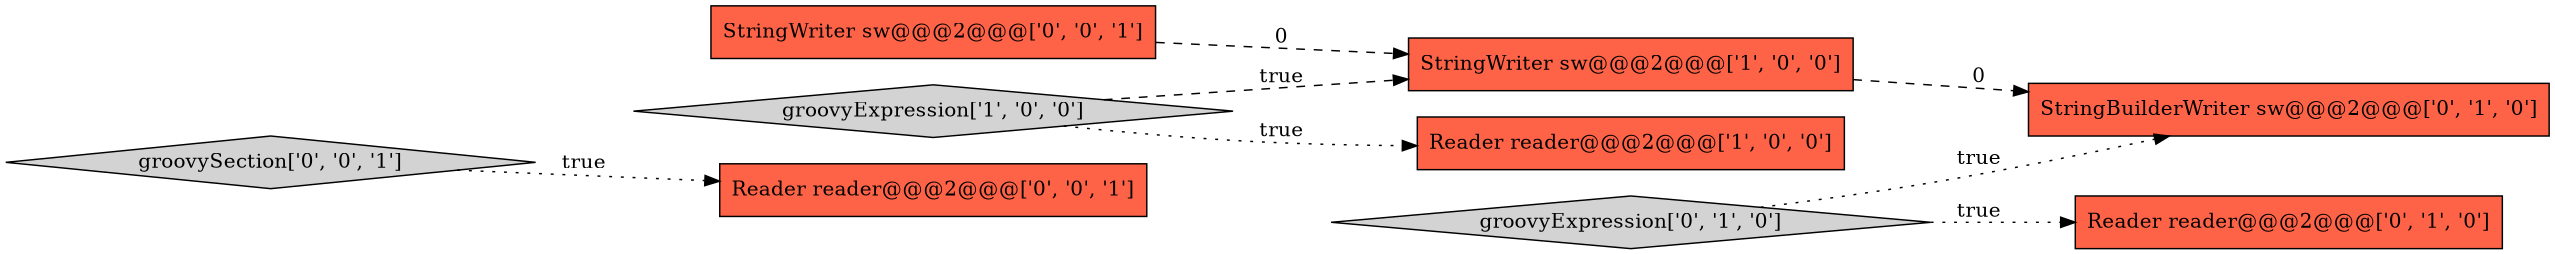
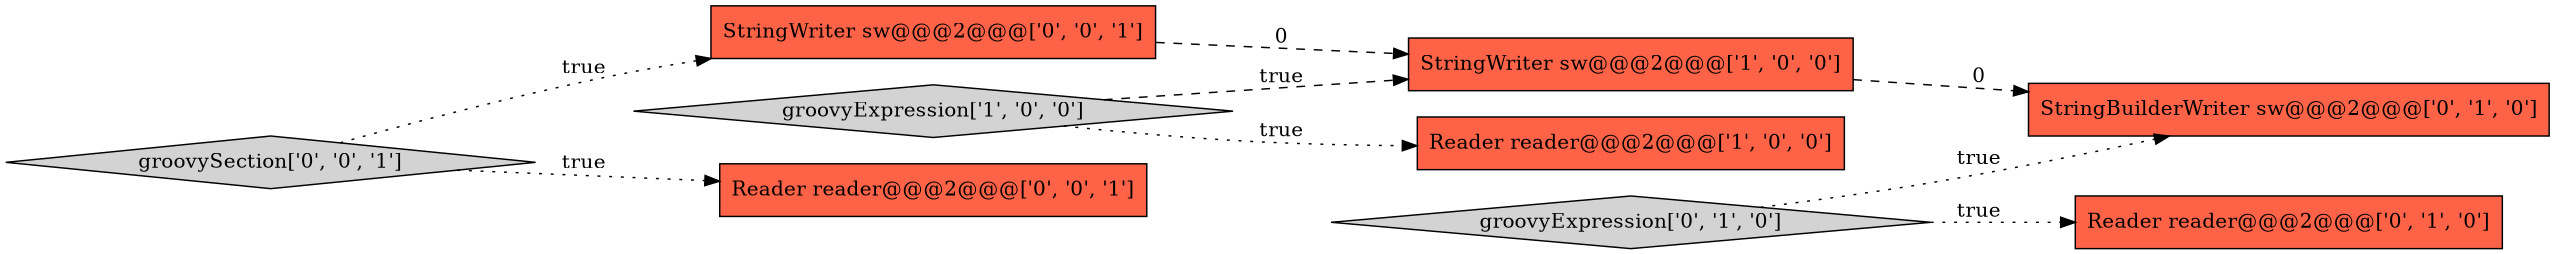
edge "groovySection['0', '0', '1']" -> "StringWriter sw@@@2@@@['0', '0', '1']": added, label "true"
